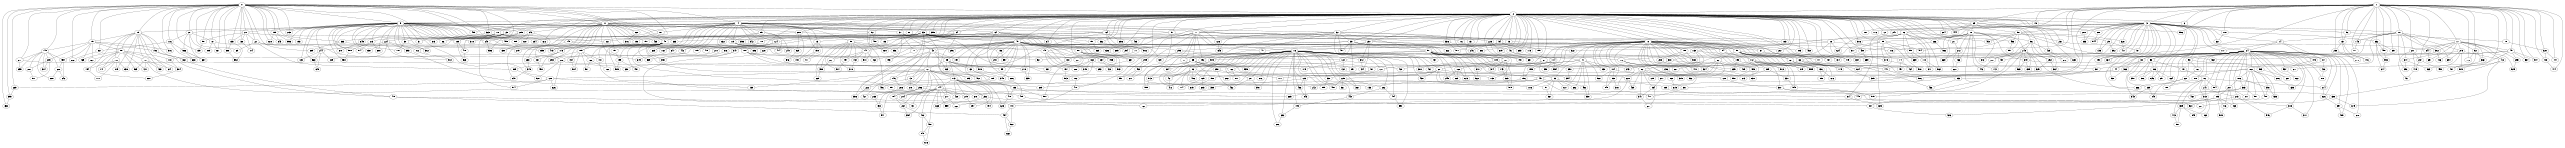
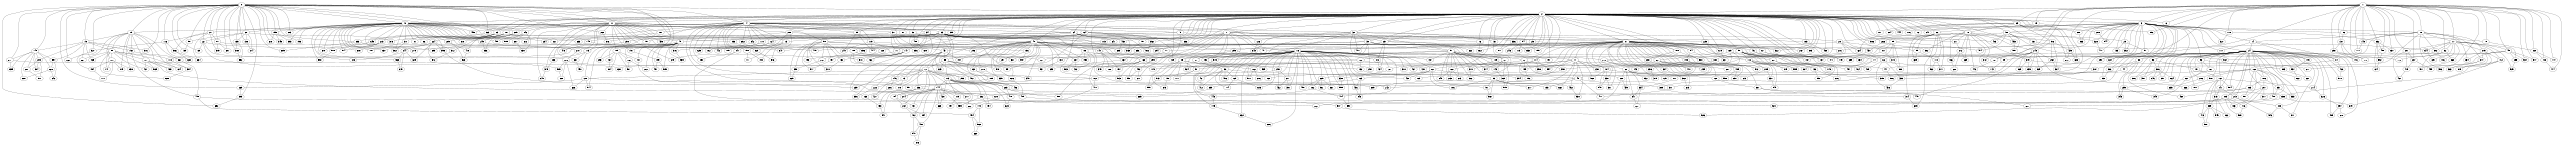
edge "33" -- "277": now "33" -- "263"
node "575": removed
